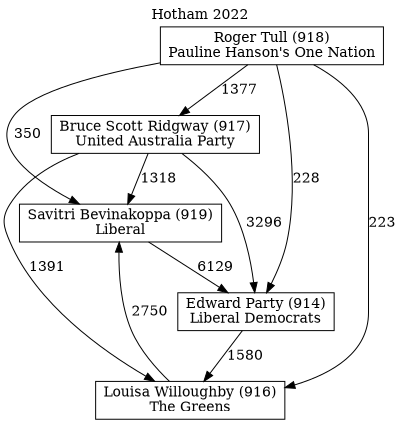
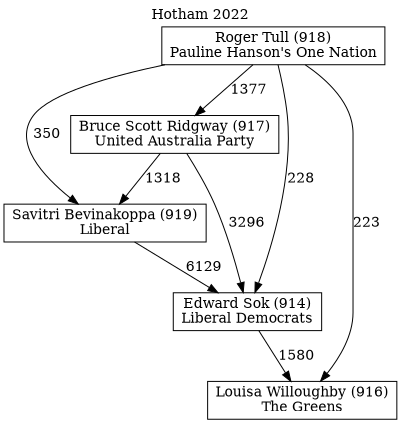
edge "Bruce Scott Ridgway (917) United Australia Party" -> "Louisa Willoughby (916) The Greens": removed, label "1391"
node "Edward Party (914) Liberal Democrats": label "Edward Party (914) Liberal Democrats" -> "Edward Sok (914) Liberal Democrats"
edge "Louisa Willoughby (916) The Greens" -> "Savitri Bevinakoppa (919) Liberal": removed, label "2750"
